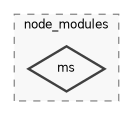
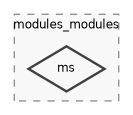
cluster "node_modules": label "node_modules" -> "modules_modules"
